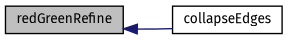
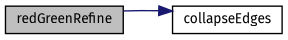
edge "collapseEdges" -> "redGreenRefine": reversed
